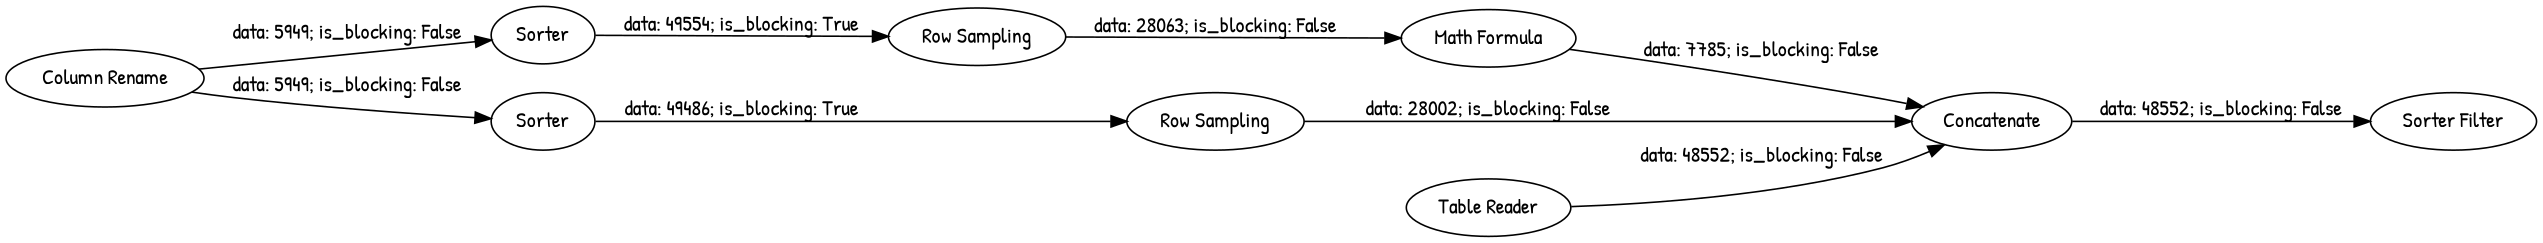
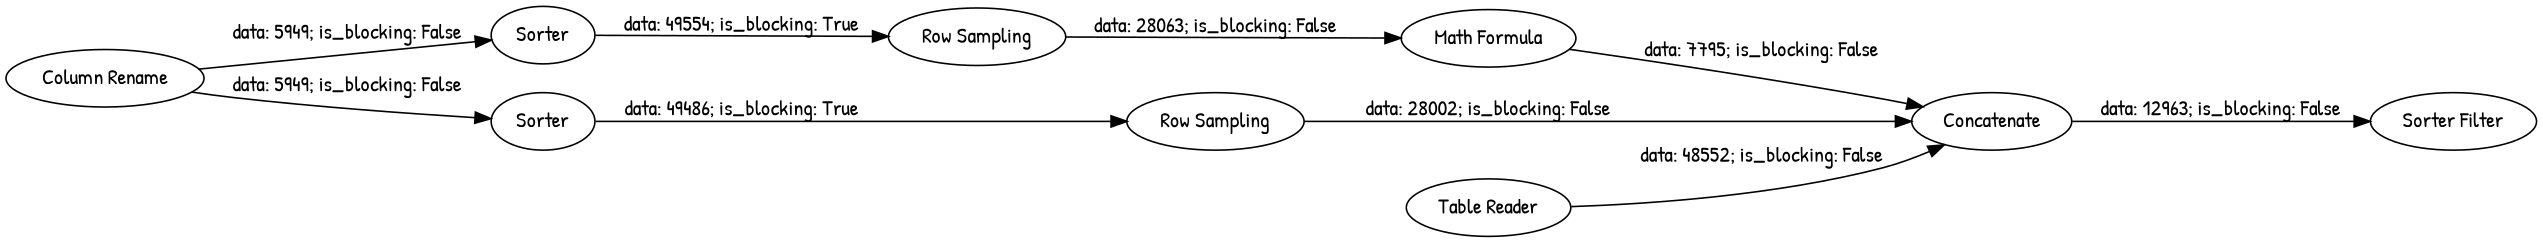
edge "Math Formula" -> "Concatenate": label "data: 7785; is_blocking: False" -> "data: 7795; is_blocking: False"
edge "Concatenate" -> "Sorter Filter": label "data: 48552; is_blocking: False" -> "data: 12963; is_blocking: False"
